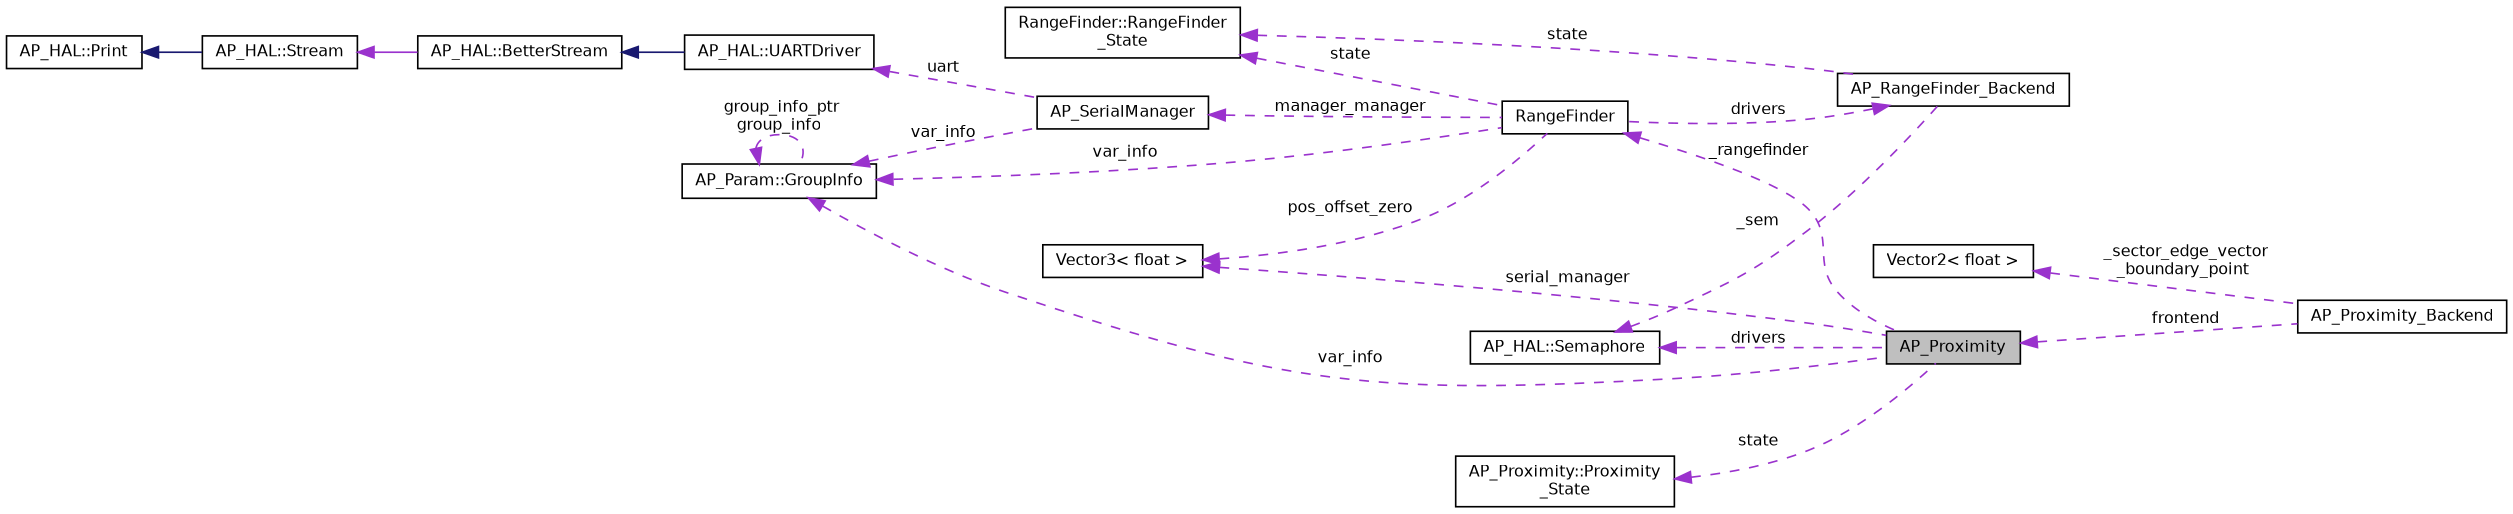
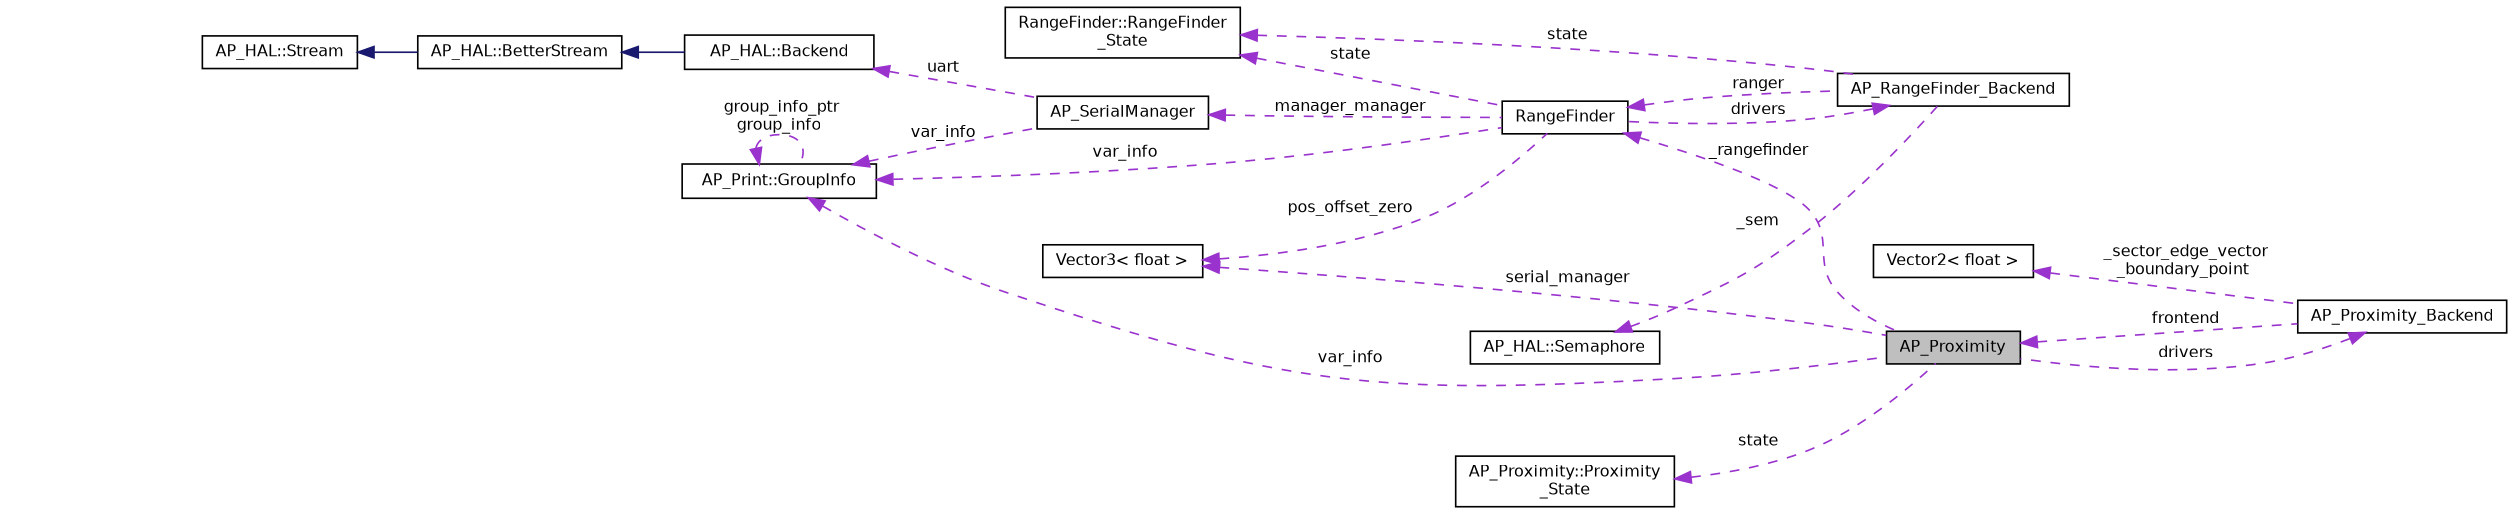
node "AP_HAL::Print": removed
edge "AP_HAL::BetterStream" -> "AP_HAL::Stream": color darkorchid3 -> midnightblue
node "AP_HAL::UARTDriver": label "AP_HAL::UARTDriver" -> "AP_HAL::Backend"
edge "AP_RangeFinder_Backend" -> "RangeFinder": added, label "ranger"
node "AP_Param::GroupInfo": label "AP_Param::GroupInfo" -> "AP_Print::GroupInfo"
edge "AP_Proximity" -> "AP_HAL::Semaphore": now "AP_Proximity" -> "AP_Proximity_Backend"
